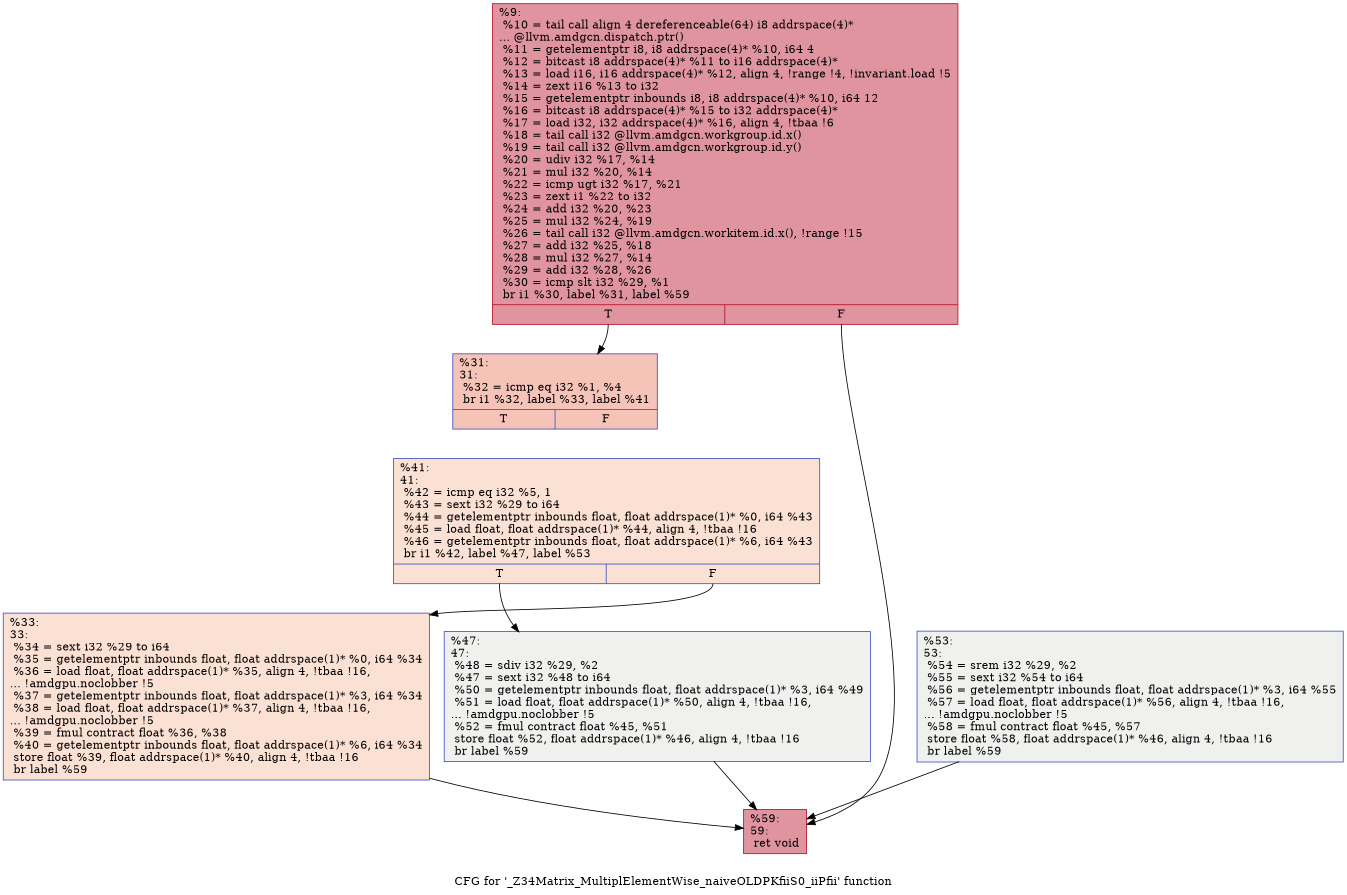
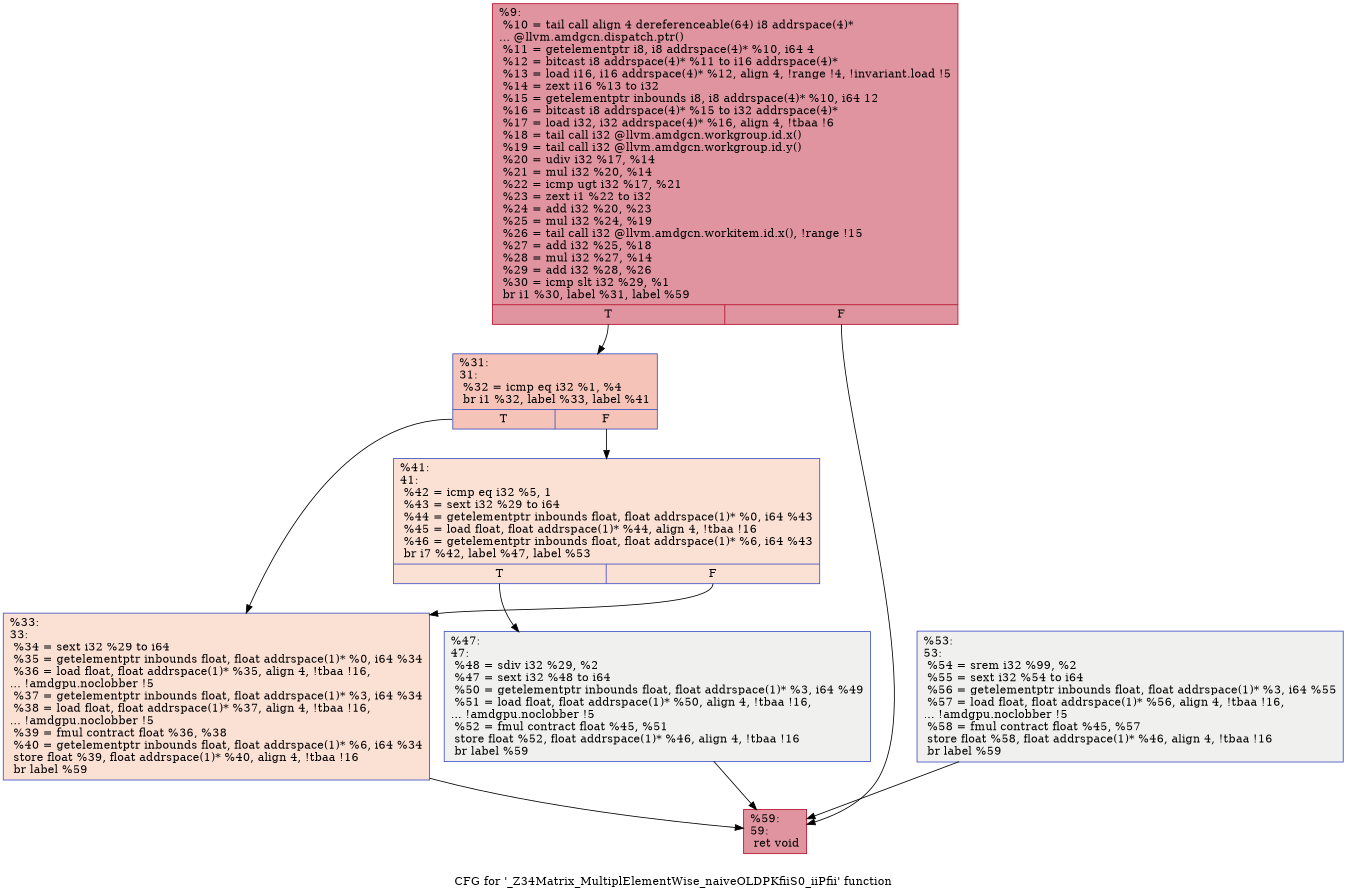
edge "%31:" -> "%41:": added
edge "%31:" -> "%33:": added
node "%41:": text "br i1 %42, label %47, label %53" -> "br i7 %42, label %47, label %53"
node "%53:": text "%54 = srem i32 %29, %2" -> "%54 = srem i32 %99, %2"
